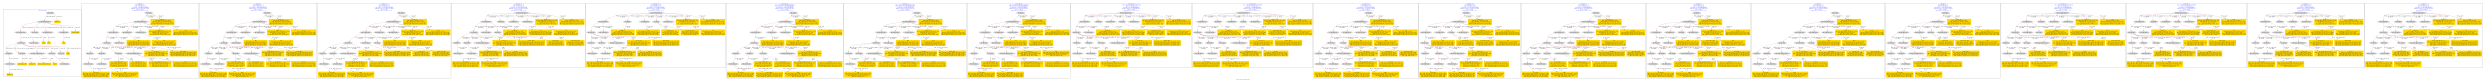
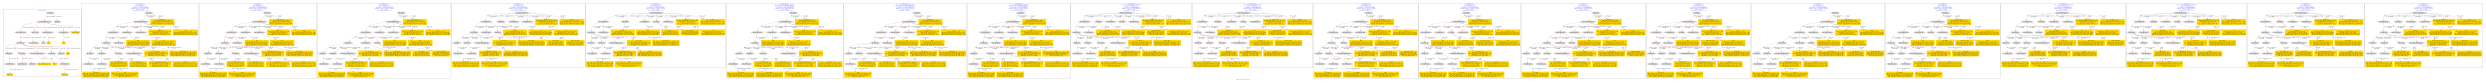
node "image_url": fillcolor gold -> lightgray
node "title": fillcolor gold -> lightgray
node "nationality_URI": fillcolor gold -> lightgray
node "nationality": fillcolor gold -> lightgray
node "birth_date": added
